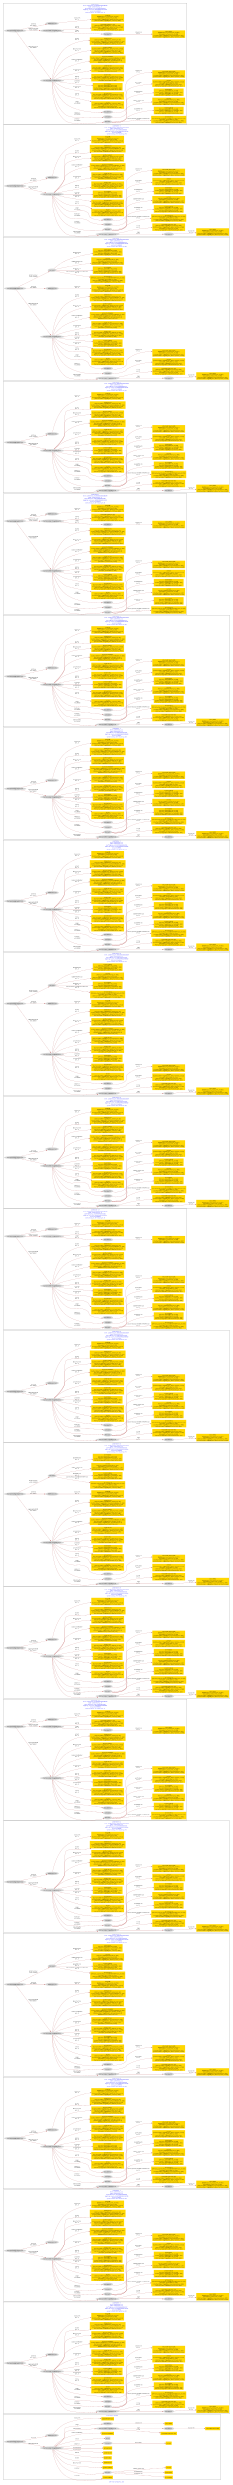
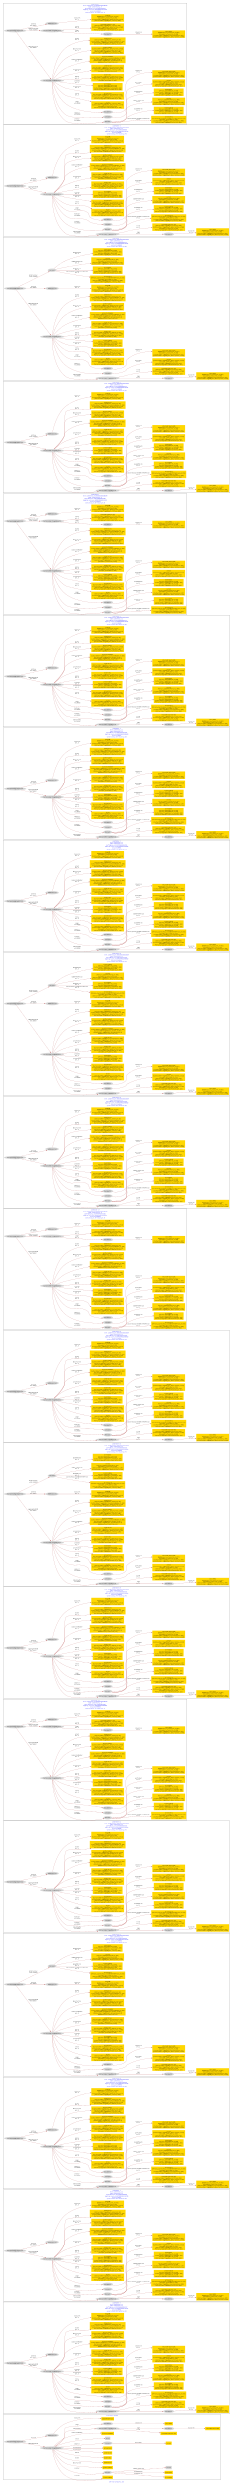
node "artist": fillcolor gold -> lightgray
